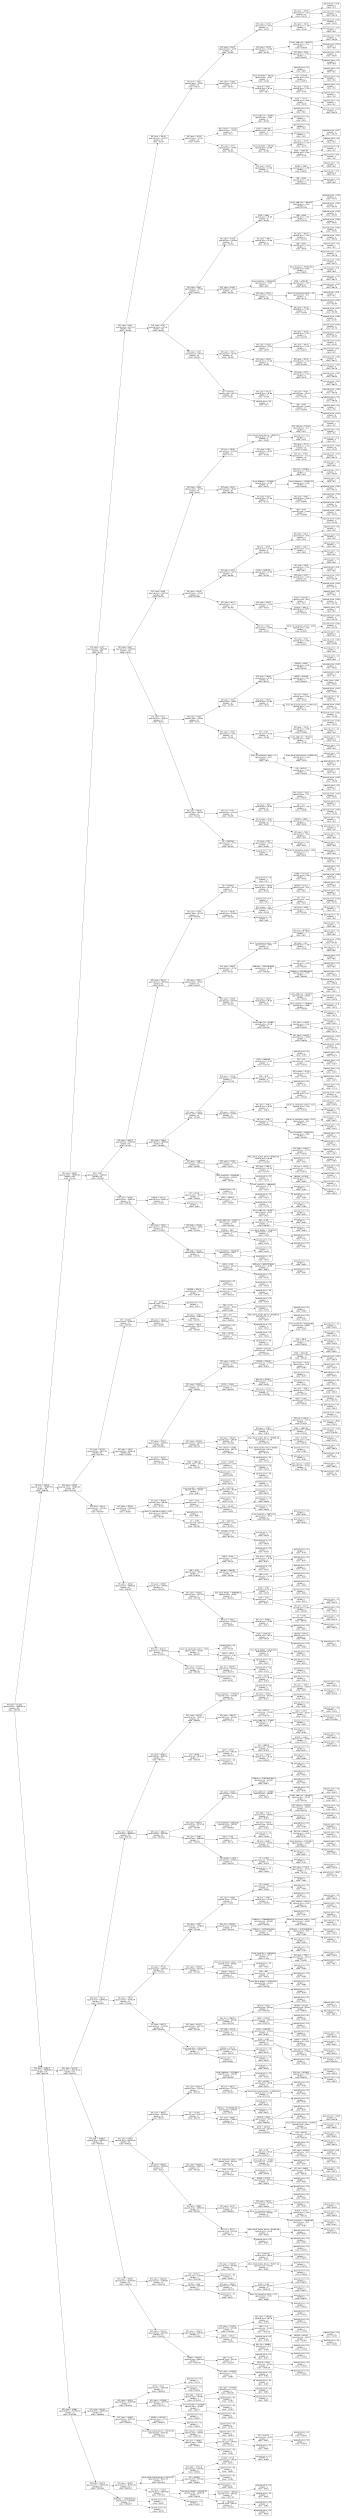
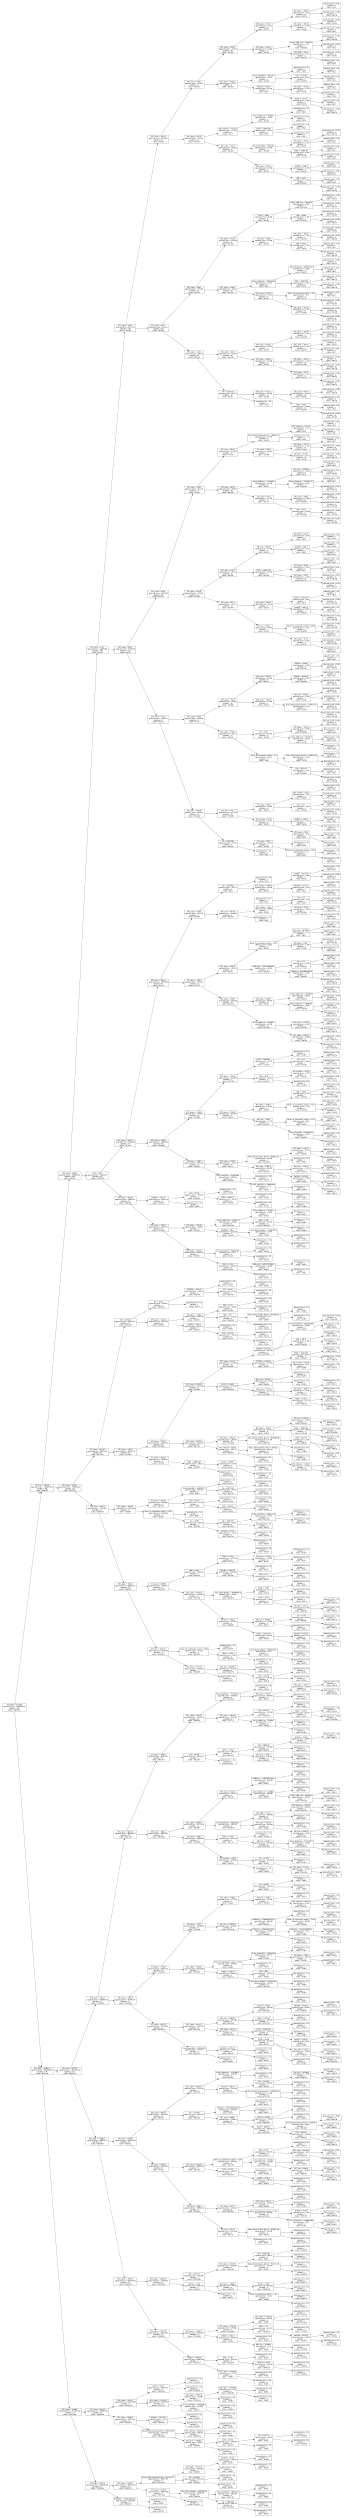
node "squared_error = 0.154 samples = 2 value = 336.38": added
node "squared_error = 0.0 samples = 1 value = 629.1": removed
node "value_error = 0.248 samples = 3 value = 698.05": label "value_error = 0.248 samples = 3 value = 698.05" -> "squared_error = 0.248 samples = 3 value = 698.05"
node "squared_error = 6.242 samples = 2 value = 2510.367": added
node "squared_error = -0.0 samples = 1 value = 2559.2": removed
node "squared_error = 1.502 samples = 2 value = 2712.133": removed
node "squared_error = -0.0 samples = 1 value = 3882.2": added
node "squared_error = 0.0 samples = 1 value = 4409.1": added
node "squared_error = 0.0 samples = 1 value = 6124.3": removed
node "squared_error = 0.0 samples = 1 value = 10166.0": removed
node "squared_error = 0.0 samples = 1 value = 16228.2": added
